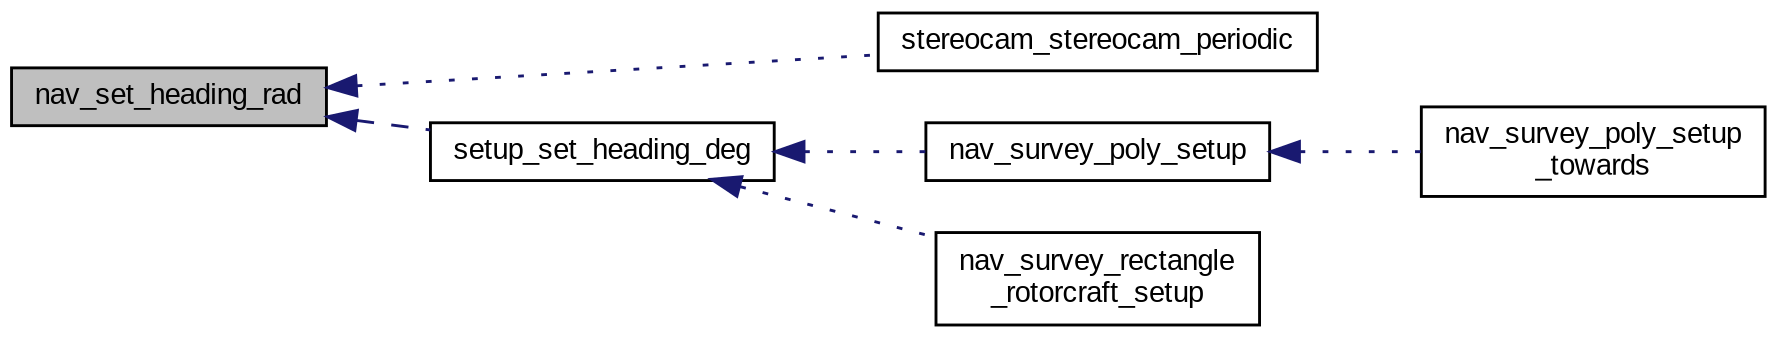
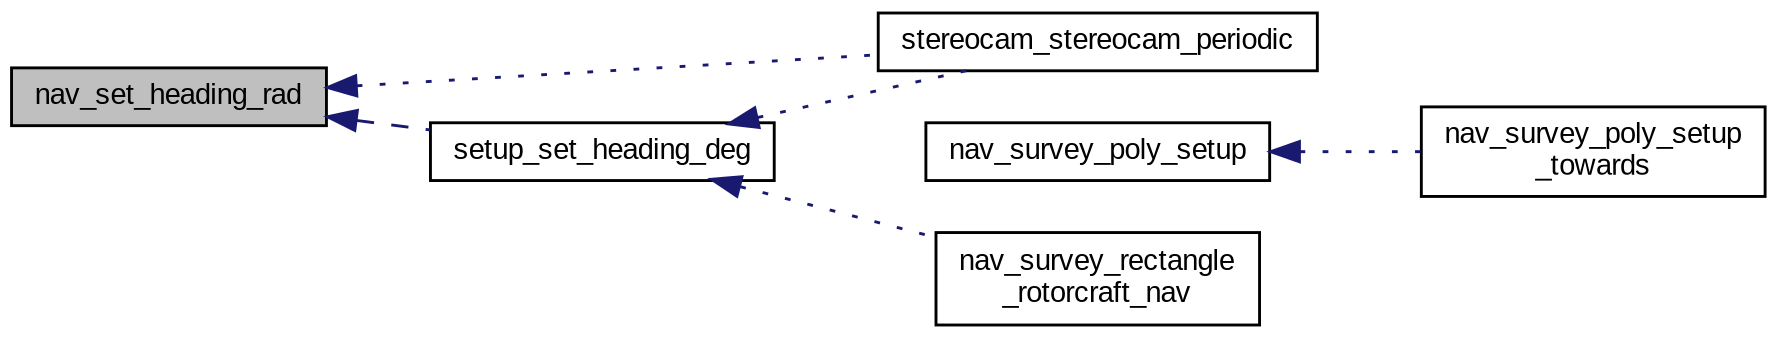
edge "nav_survey_poly_setup" -> "setup_set_heading_deg": now "stereocam_stereocam_periodic" -> "setup_set_heading_deg"
node "nav_survey_rectangle _rotorcraft_setup": label "nav_survey_rectangle _rotorcraft_setup" -> "nav_survey_rectangle _rotorcraft_nav"
